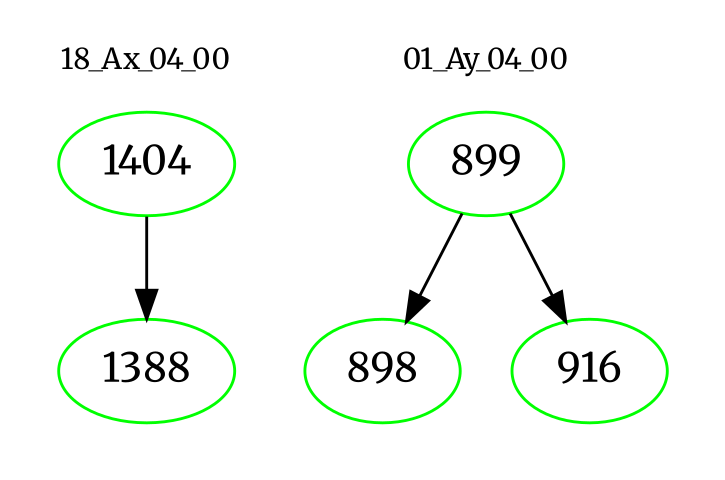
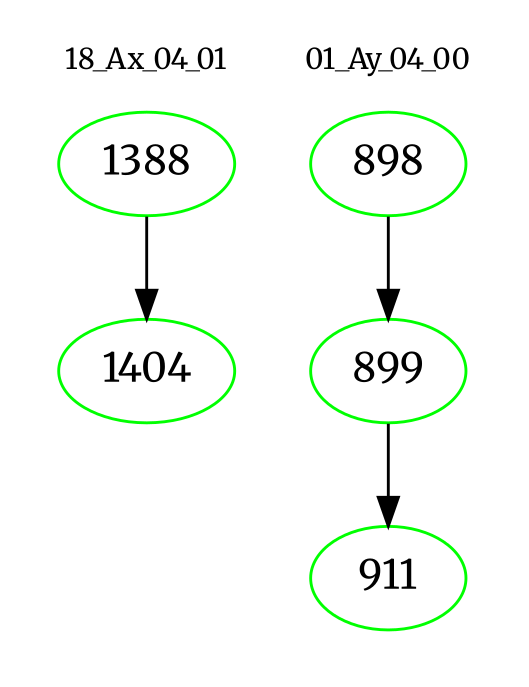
cluster "18_Ax_04_00": label "18_Ax_04_00" -> "18_Ax_04_01"
edge "1404" -> "1388": reversed
edge "899" -> "898": reversed
node "916": label "916" -> "911"
